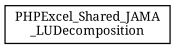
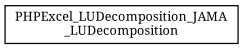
node "PHPExcel_Shared_JAMA _LUDecomposition": label "PHPExcel_Shared_JAMA _LUDecomposition" -> "PHPExcel_LUDecomposition_JAMA _LUDecomposition"
